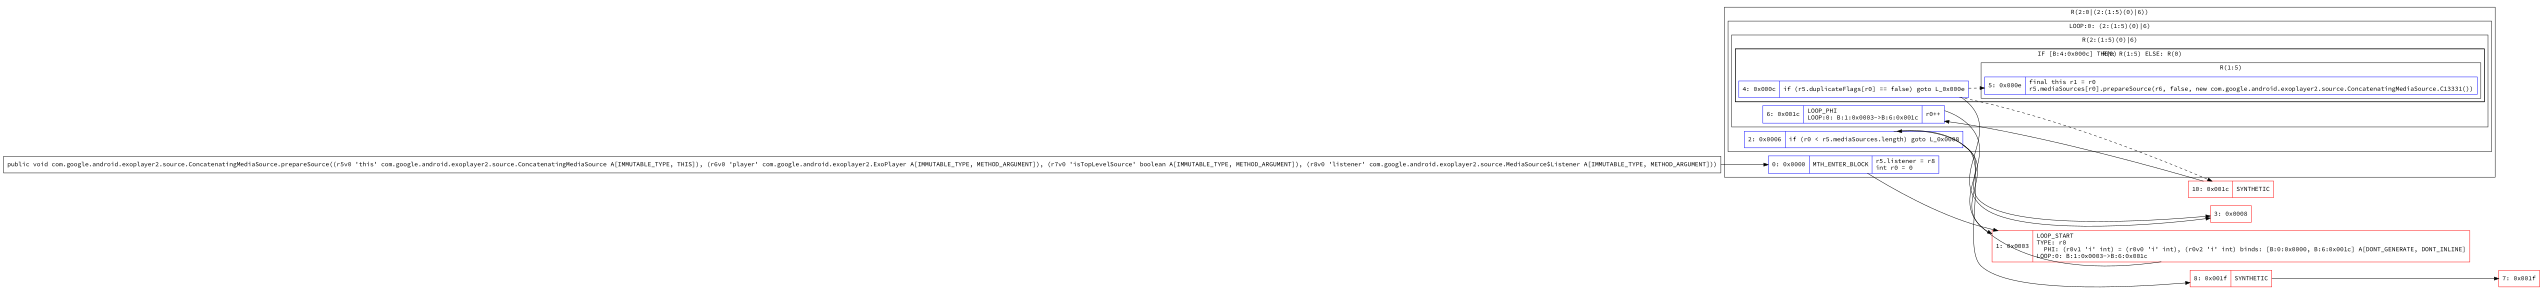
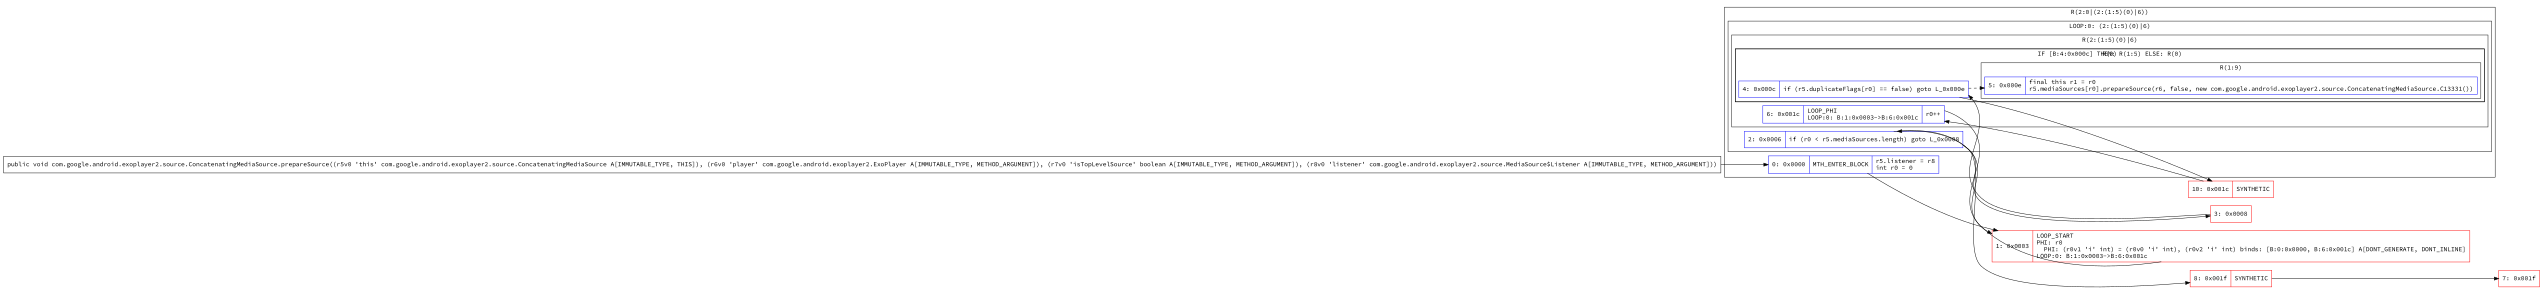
cluster "R(1:5)": label "R(1:5)" -> "R(1:9)"
edge "4: 0x000c" -> "10: 0x001c": style dashed -> solid
edge "4: 0x000c" -> "3: 0x0008": reversed
node "1: 0x0003": text "TYPE: r0" -> "PHI: r0"
